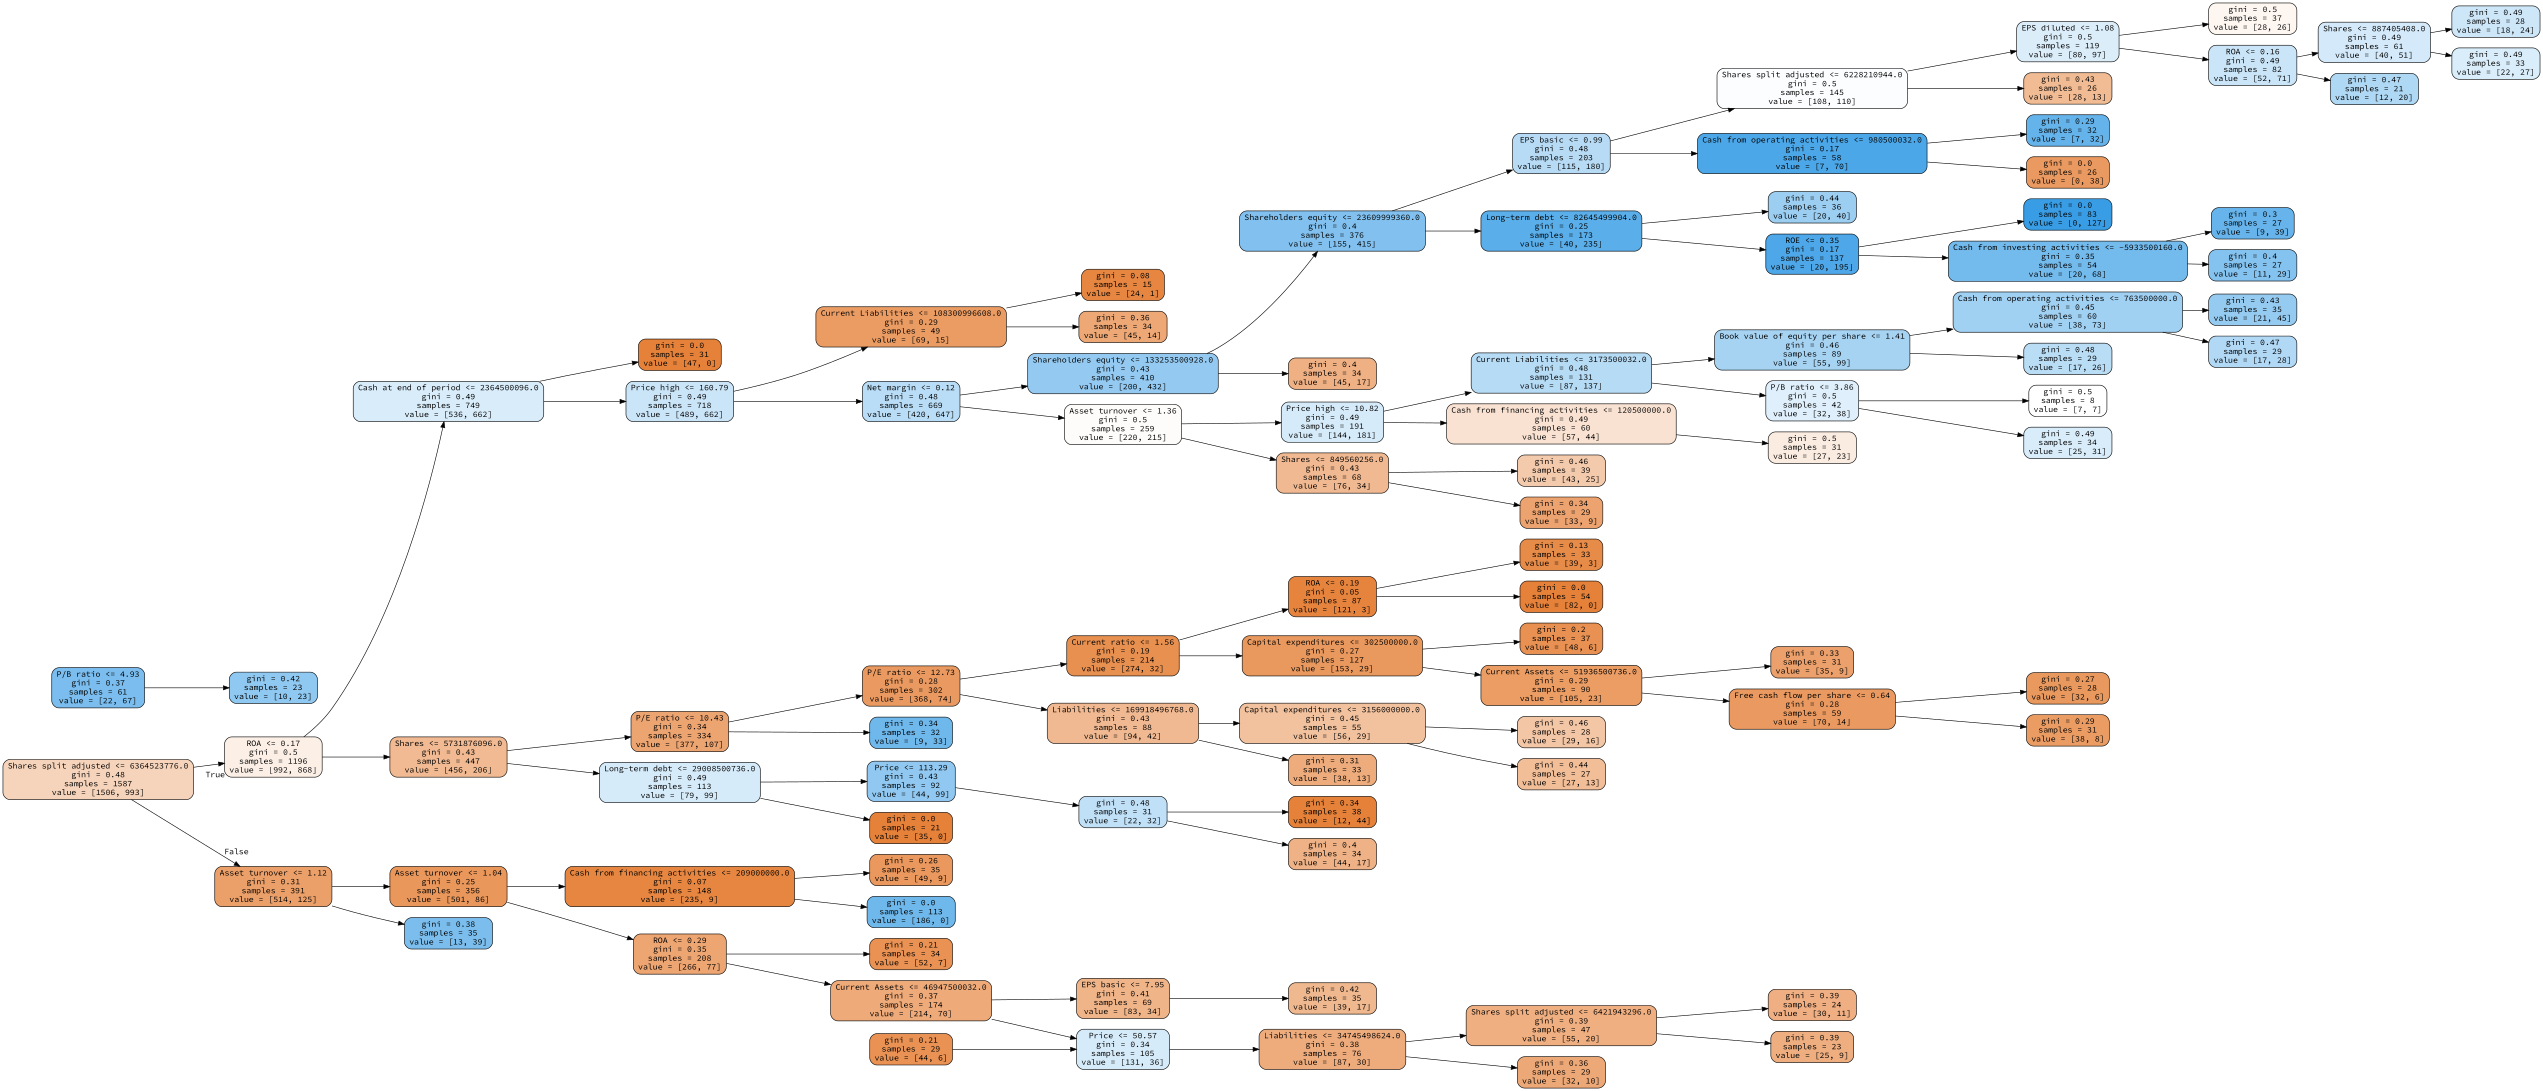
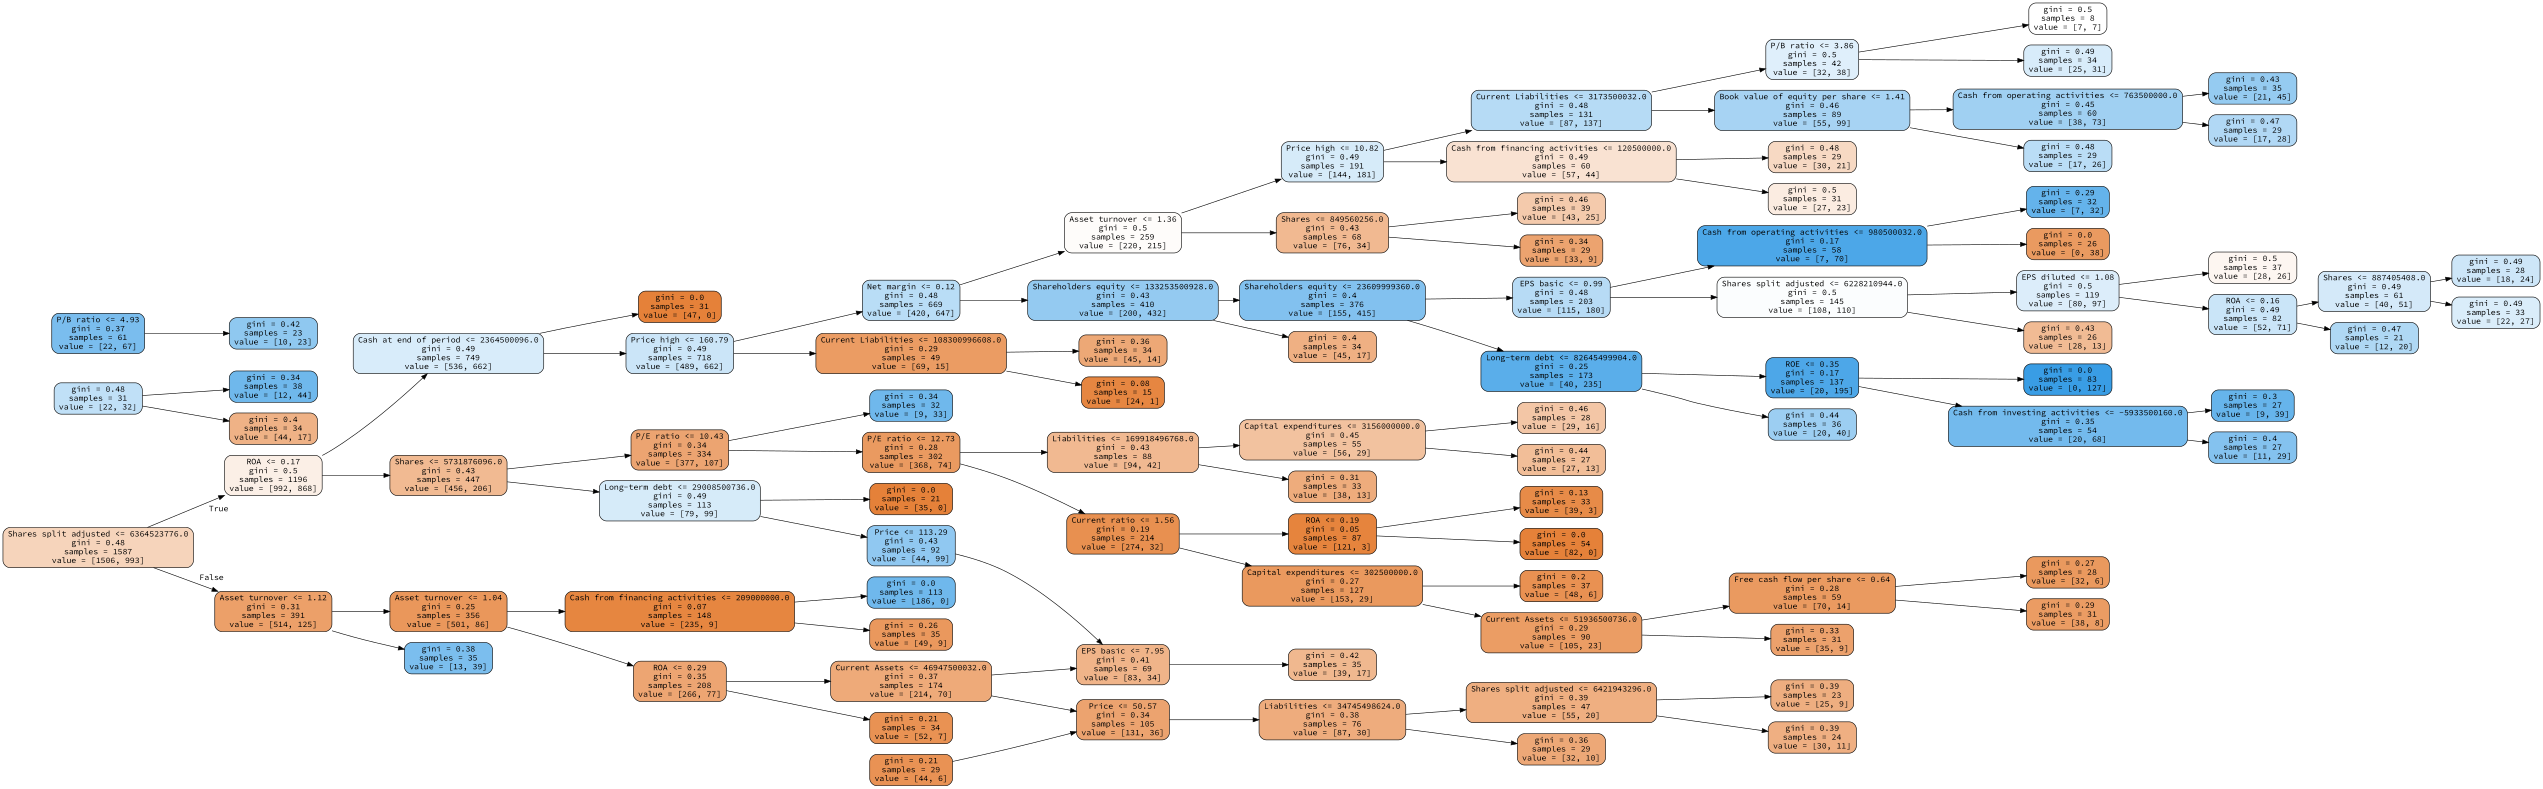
node "gini = 0.48 samples = 29 value = [30, 21]": added
edge "Price <= 113.29 gini = 0.43 samples = 92 value = [44, 99]" -> "gini = 0.48 samples = 31 value = [22, 32]": now "Price <= 113.29 gini = 0.43 samples = 92 value = [44, 99]" -> "EPS basic <= 7.95 gini = 0.41 samples = 69 value = [83, 34]"
node "gini = 0.34 samples = 38 value = [12, 44]": fillcolor #e58139ff -> #399de5b9
node "Price <= 50.57 gini = 0.34 samples = 105 value = [131, 36]": fillcolor #399de534 -> #e58139b9
